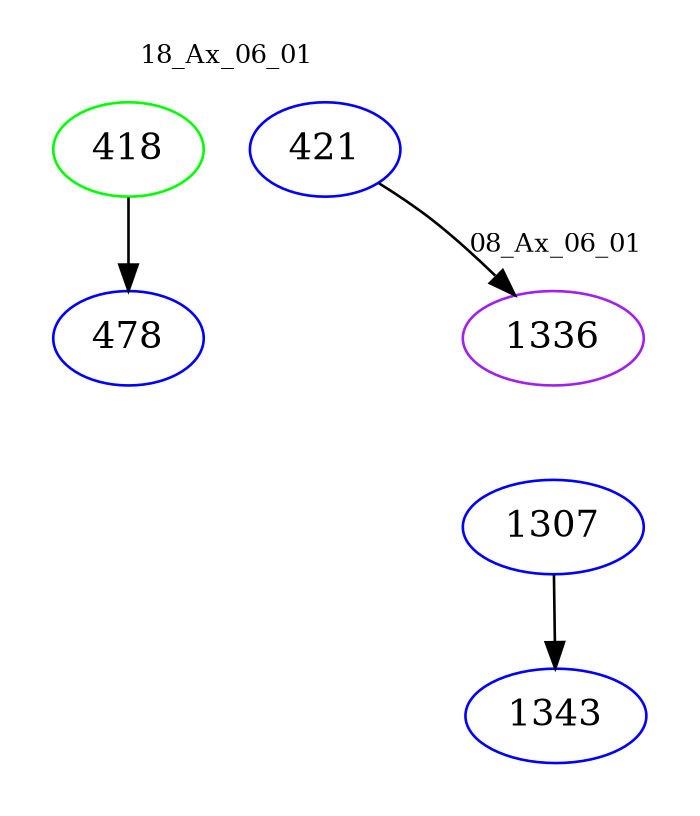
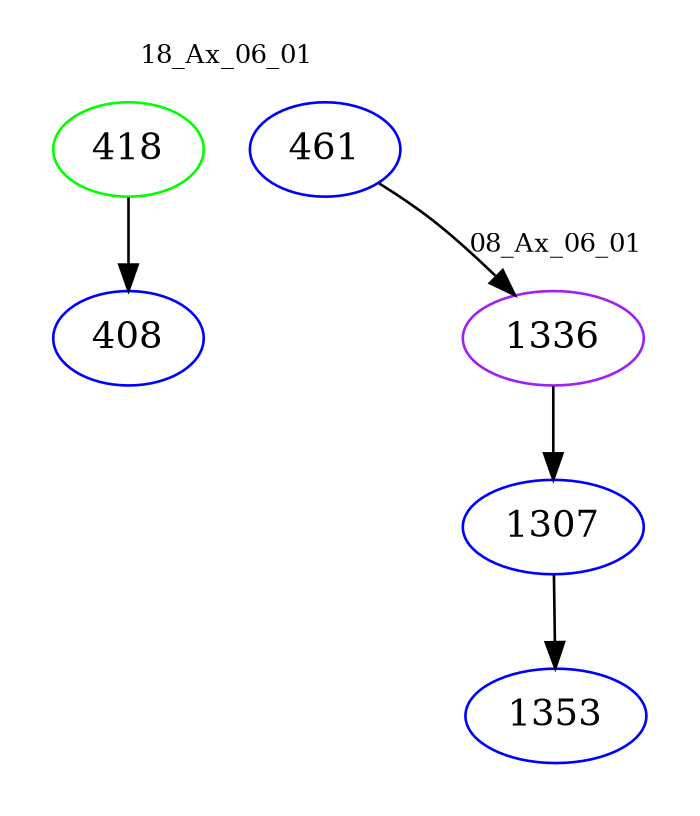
node "421": label "421" -> "461"
node "478": label "478" -> "408"
edge "1336" -> "1307": added
node "1343": label "1343" -> "1353"
